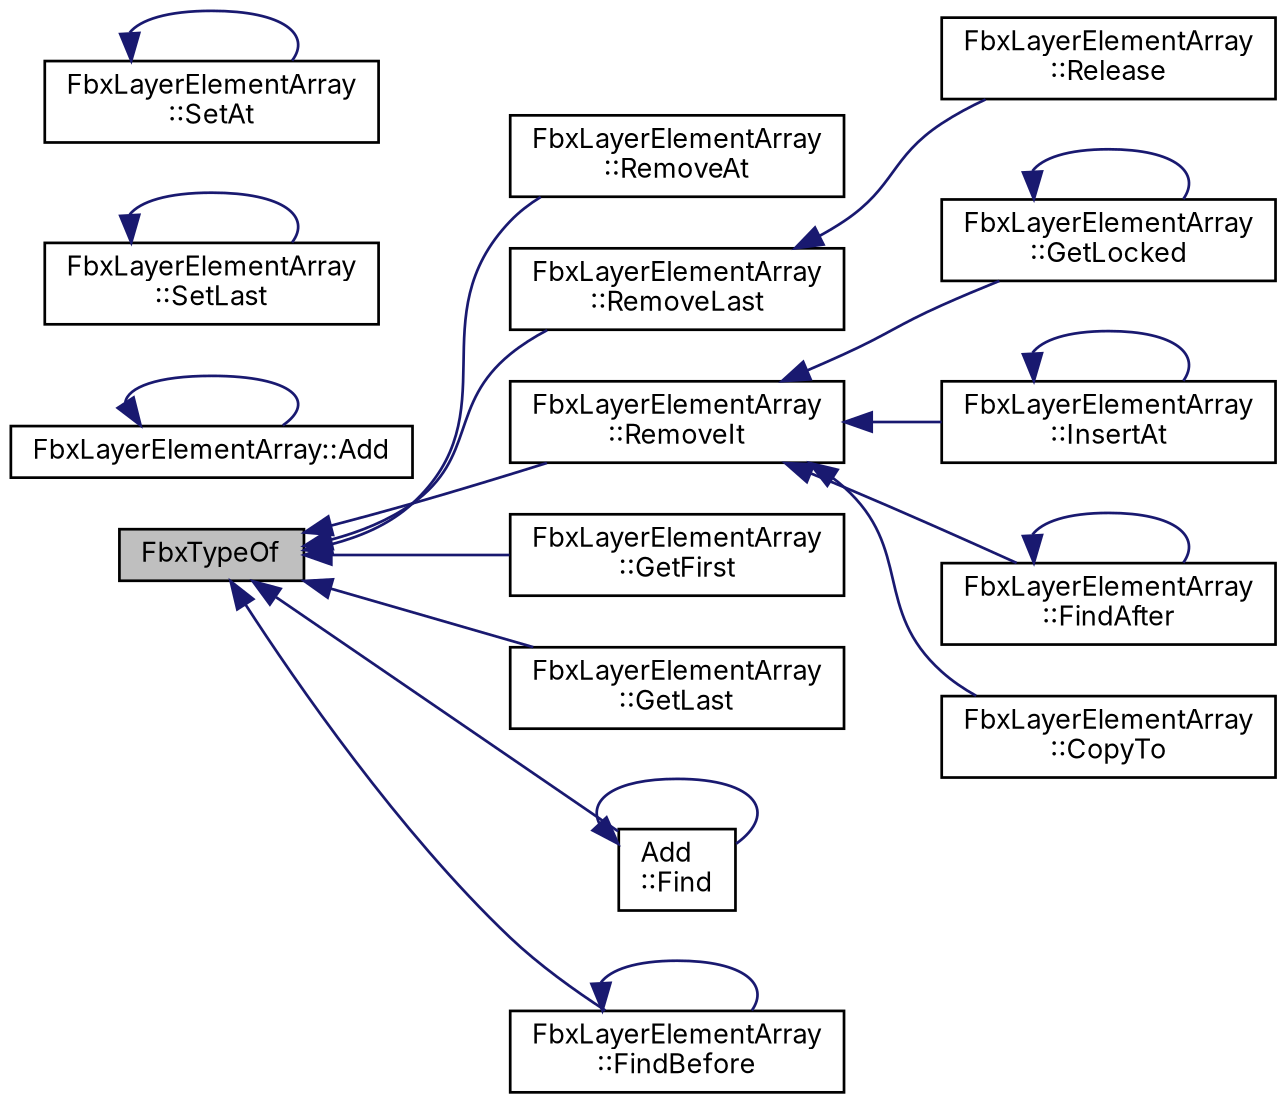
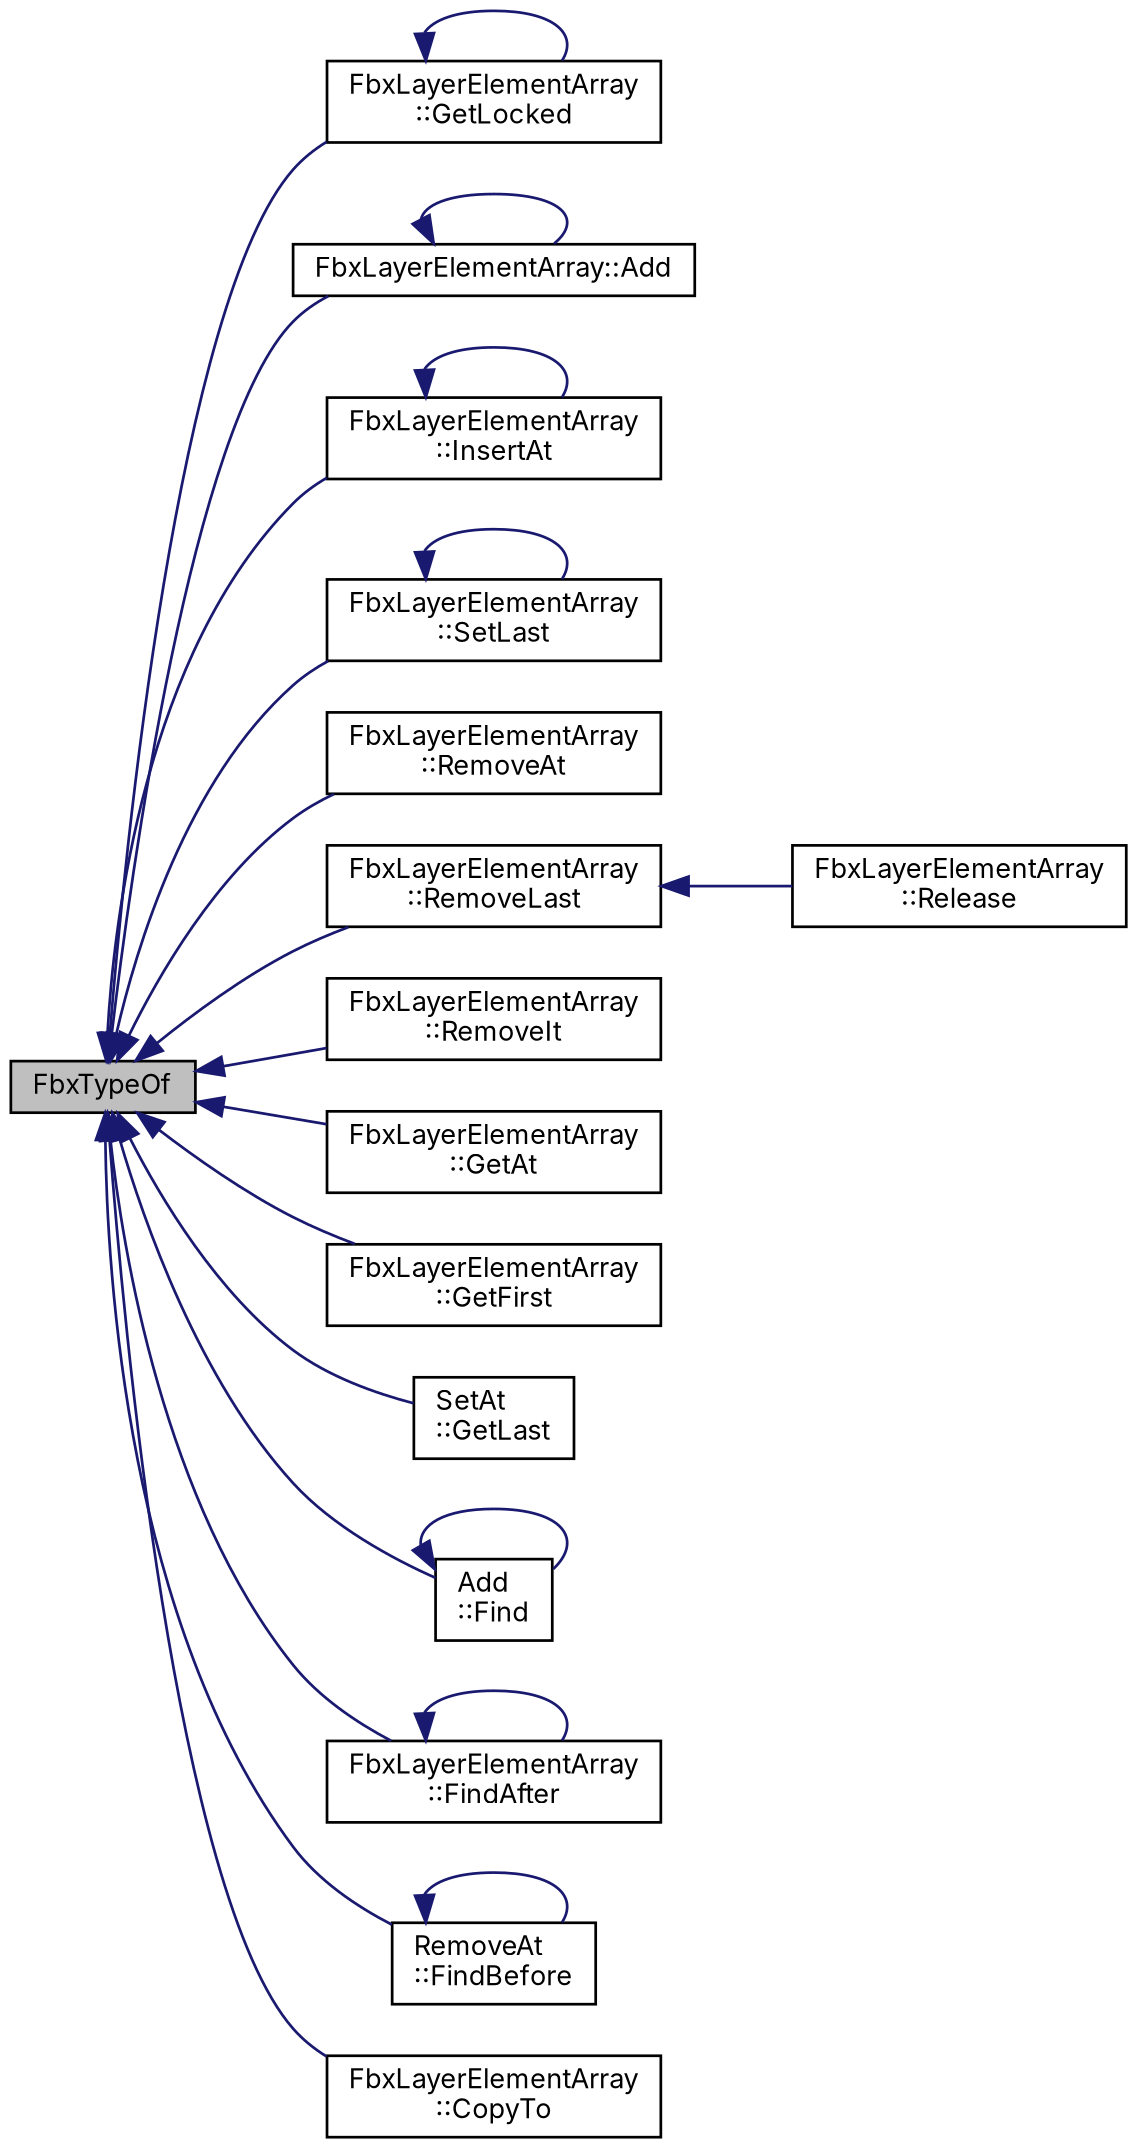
node "FbxLayerElementArray ::SetAt": removed
edge "FbxLayerElementArray ::GetLocked" -> "FbxLayerElementArray ::RemoveIt": now "FbxLayerElementArray ::GetLocked" -> "FbxTypeOf"
edge "FbxLayerElementArray ::InsertAt" -> "FbxLayerElementArray ::RemoveIt": now "FbxLayerElementArray ::InsertAt" -> "FbxTypeOf"
edge "FbxLayerElementArray ::FindAfter" -> "FbxLayerElementArray ::RemoveIt": now "FbxLayerElementArray ::FindAfter" -> "FbxTypeOf"
edge "FbxLayerElementArray ::CopyTo" -> "FbxLayerElementArray ::RemoveIt": now "FbxLayerElementArray ::CopyTo" -> "FbxTypeOf"
edge "FbxLayerElementArray::Add" -> "FbxTypeOf": added
node "FbxLayerElementArray ::GetLast": label "FbxLayerElementArray ::GetLast" -> "SetAt ::GetLast"
edge "FbxLayerElementArray ::SetLast" -> "FbxTypeOf": added
node "FbxLayerElementArray ::FindBefore": label "FbxLayerElementArray ::FindBefore" -> "RemoveAt ::FindBefore"
node "FbxLayerElementArray ::GetAt": added
